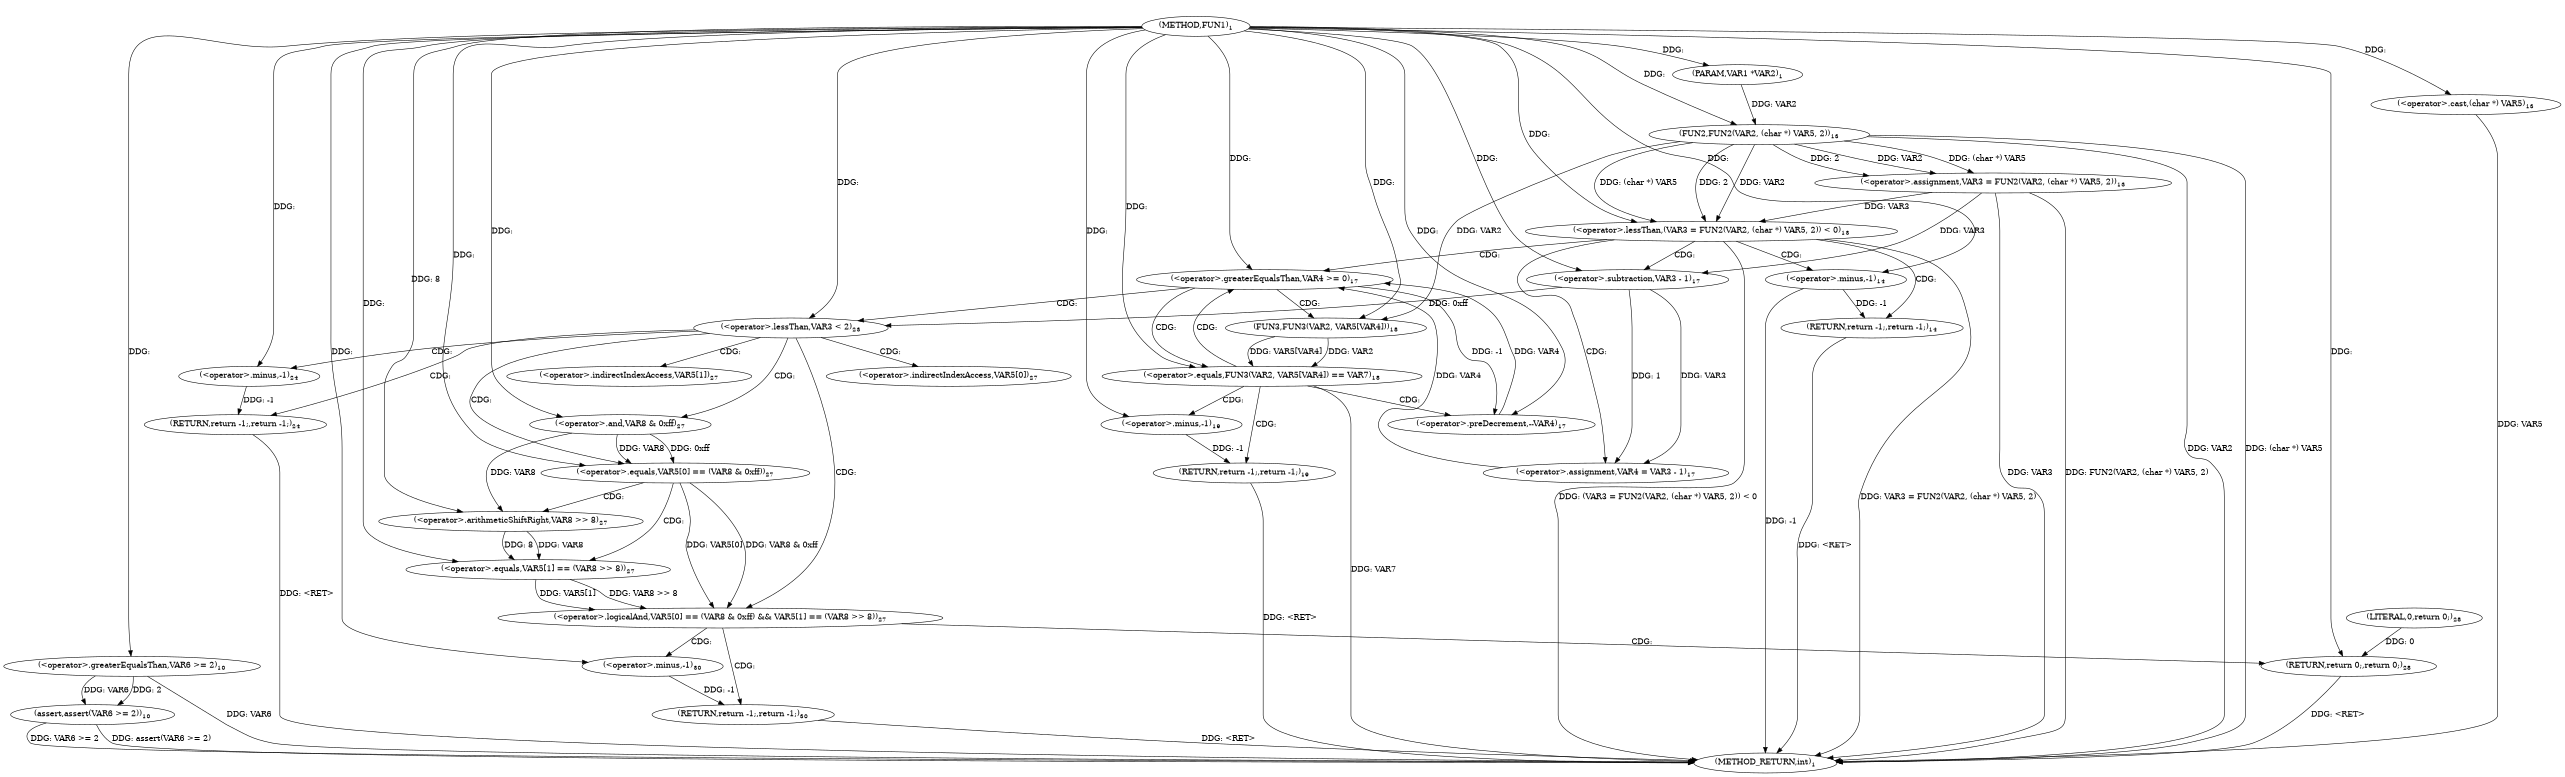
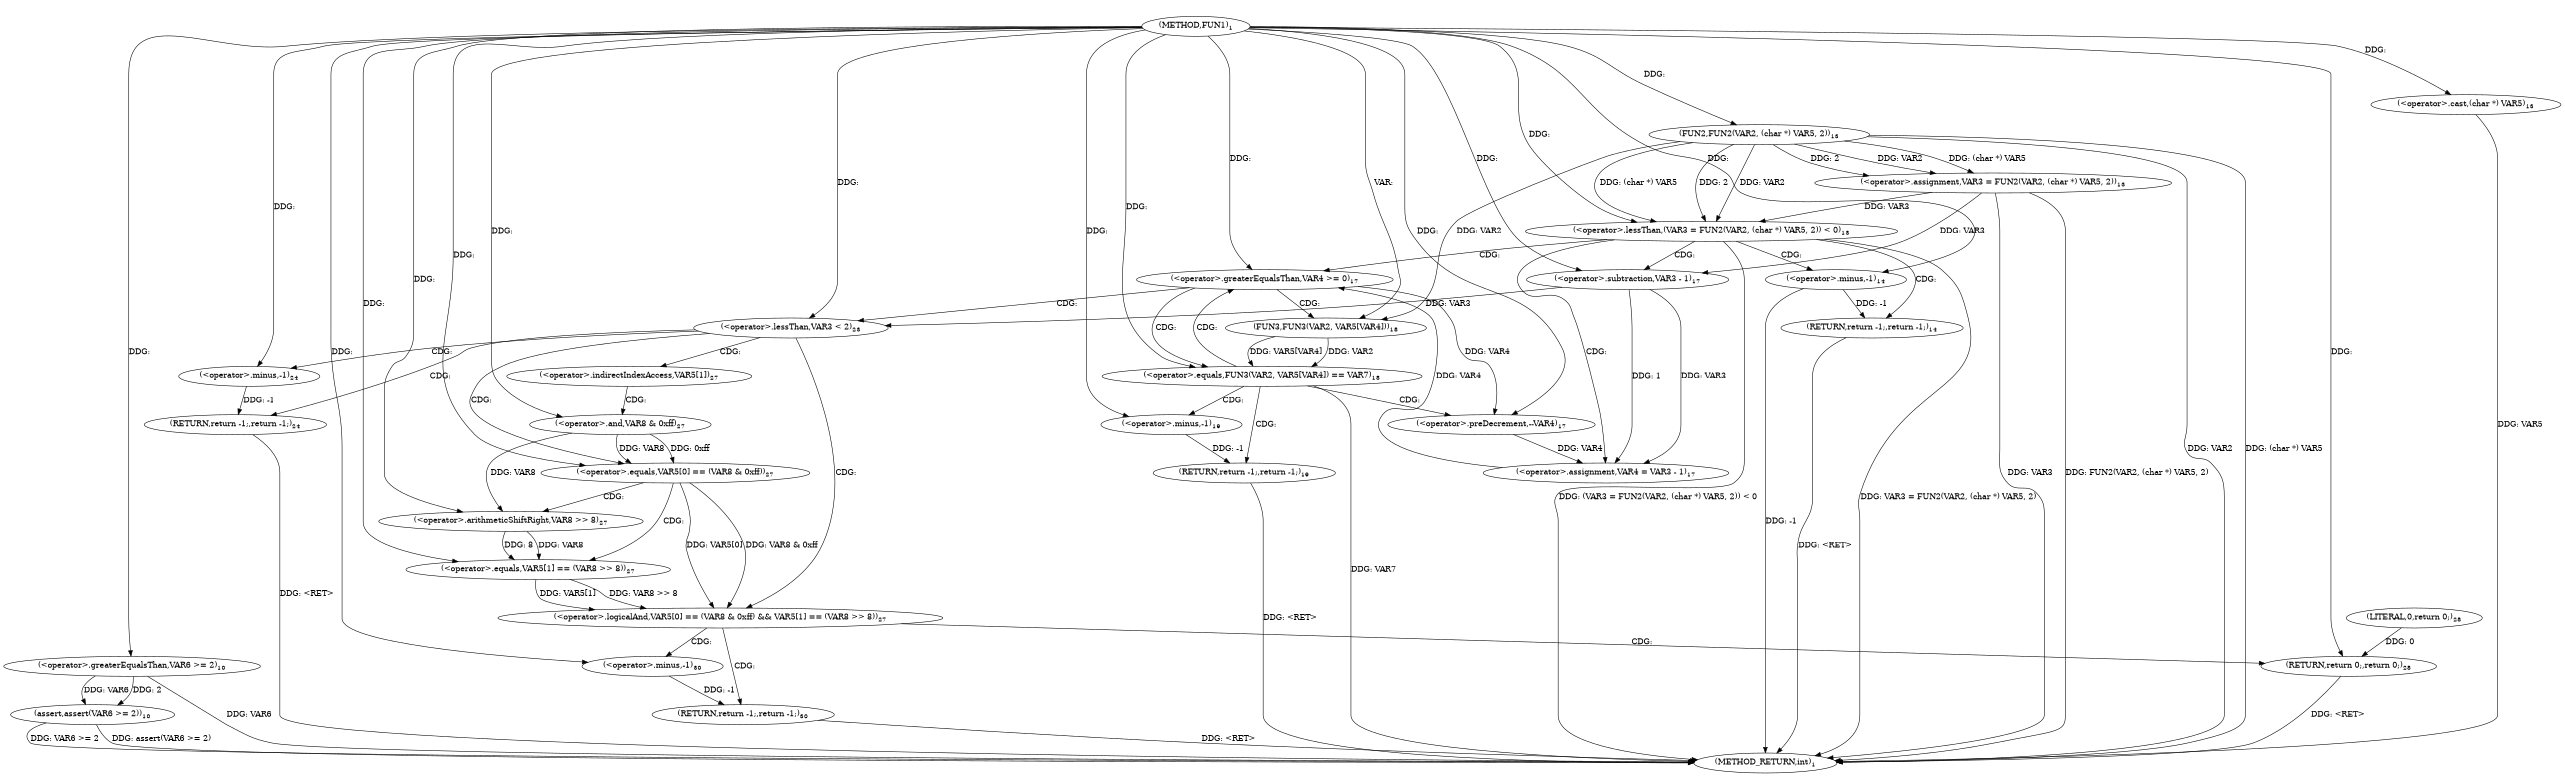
node "(PARAM,VAR1 *VAR2)": removed
edge "(METHOD,FUN1)" -> "(FUN3,FUN3(VAR2, VAR5[VAR4]))": label "DDG: " -> "VAR: "
edge "(METHOD,FUN1)" -> "(<operator>.arithmeticShiftRight,VAR8 >> 8)": label "DDG: 8" -> "DDG: "
edge "(<operator>.subtraction,VAR3 - 1)" -> "(<operator>.lessThan,VAR3 < 2)": label "DDG: 0xff" -> "DDG: VAR3"
edge "(<operator>.preDecrement,--VAR4)" -> "(<operator>.greaterEqualsThan,VAR4 >= 0)": now "(<operator>.preDecrement,--VAR4)" -> "(<operator>.assignment,VAR4 = VAR3 - 1)"
edge "(<operator>.greaterEqualsThan,VAR4 >= 0)" -> "(<operator>.preDecrement,--VAR4)": label "DDG: -1" -> "DDG: VAR4"
node "(<operator>.indirectIndexAccess,VAR5[0])": removed
edge "(<operator>.lessThan,VAR3 < 2)" -> "(<operator>.and,VAR8 & 0xff)": now "(<operator>.indirectIndexAccess,VAR5[1])" -> "(<operator>.and,VAR8 & 0xff)"
